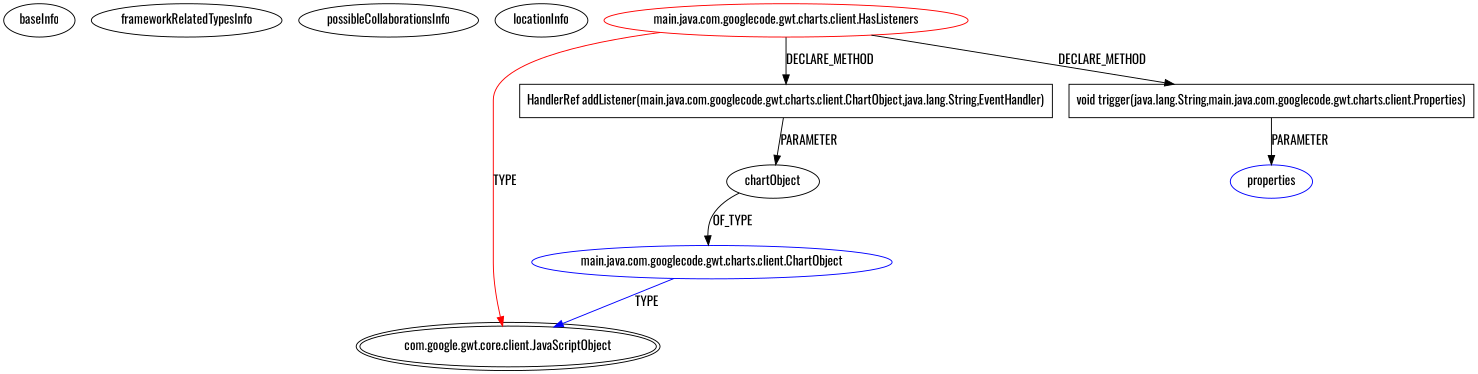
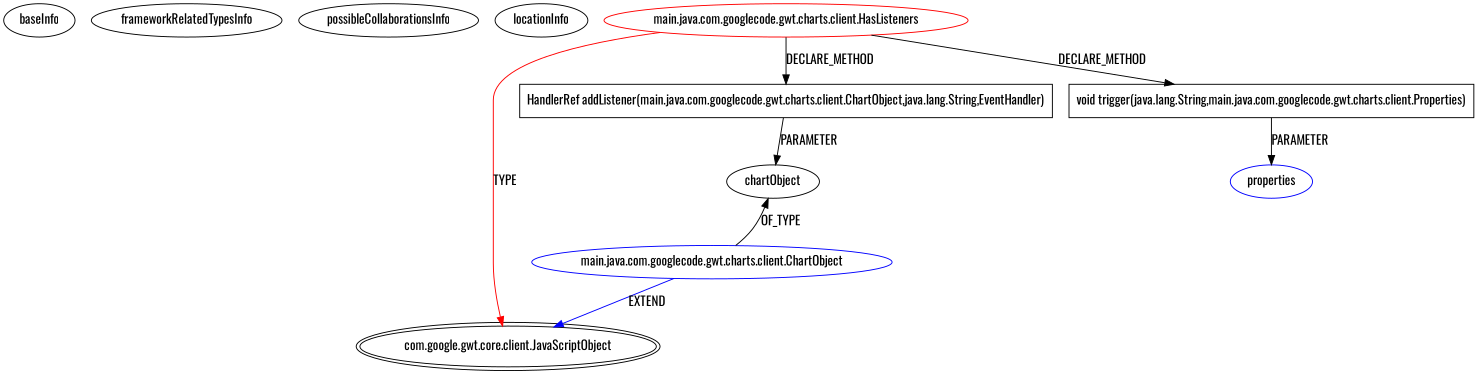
edge "chartObject" -> "main.java.com.googlecode.gwt.charts.client.ChartObject": reversed
edge "main.java.com.googlecode.gwt.charts.client.ChartObject" -> "com.google.gwt.core.client.JavaScriptObject": label "TYPE" -> "EXTEND"
